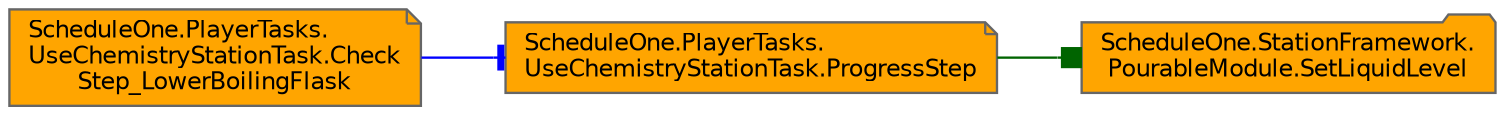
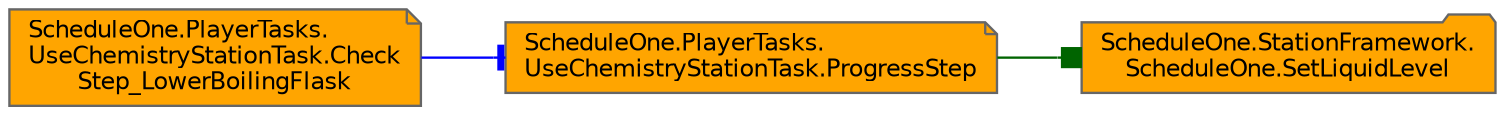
node "ScheduleOne.StationFramework. PourableModule.SetLiquidLevel": label "ScheduleOne.StationFramework. PourableModule.SetLiquidLevel" -> "ScheduleOne.StationFramework. ScheduleOne.SetLiquidLevel"
